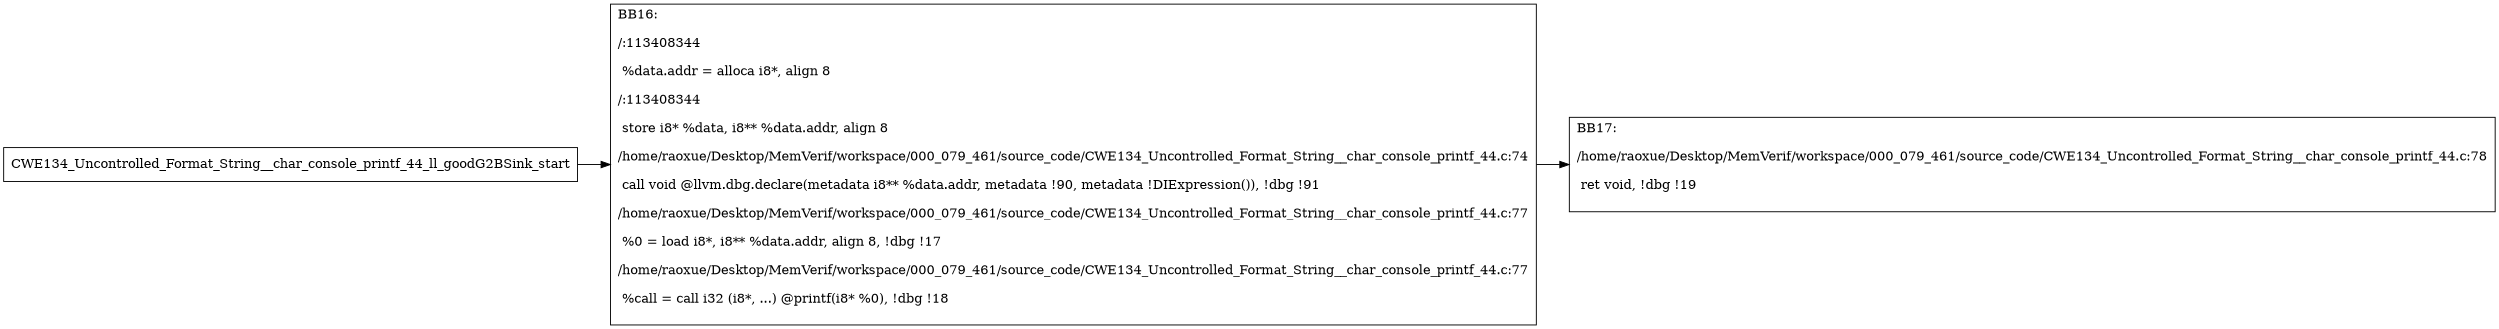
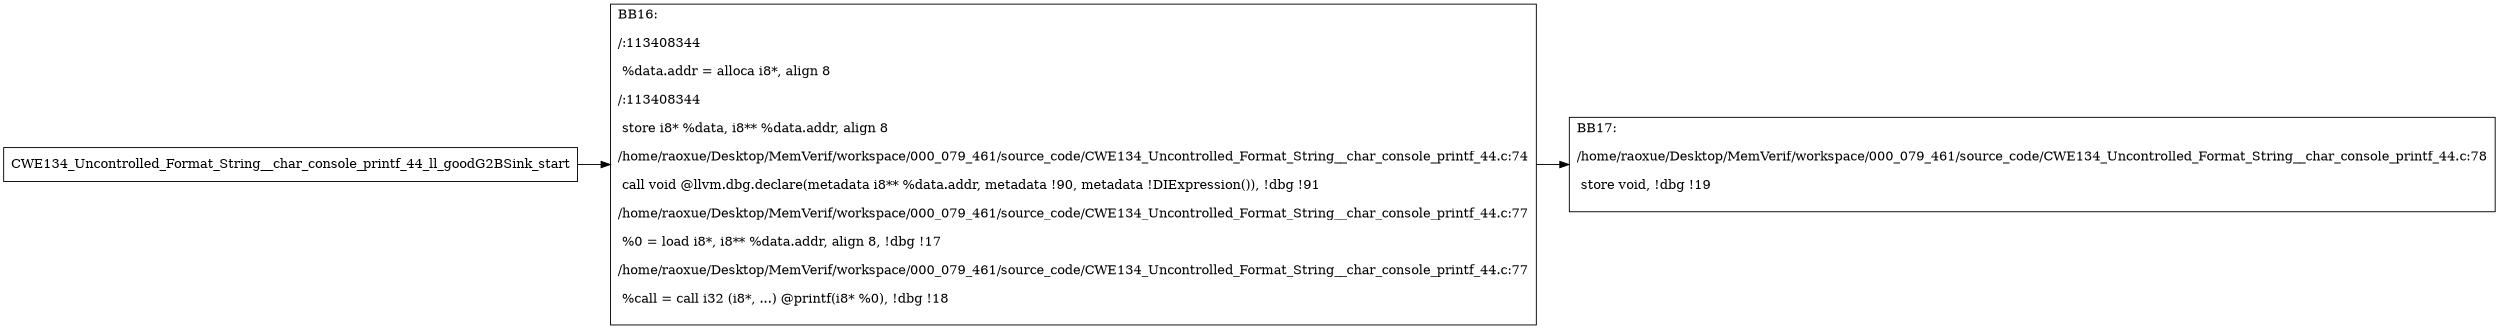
node "BB17:": text "ret void, !dbg !19" -> "store void, !dbg !19"
